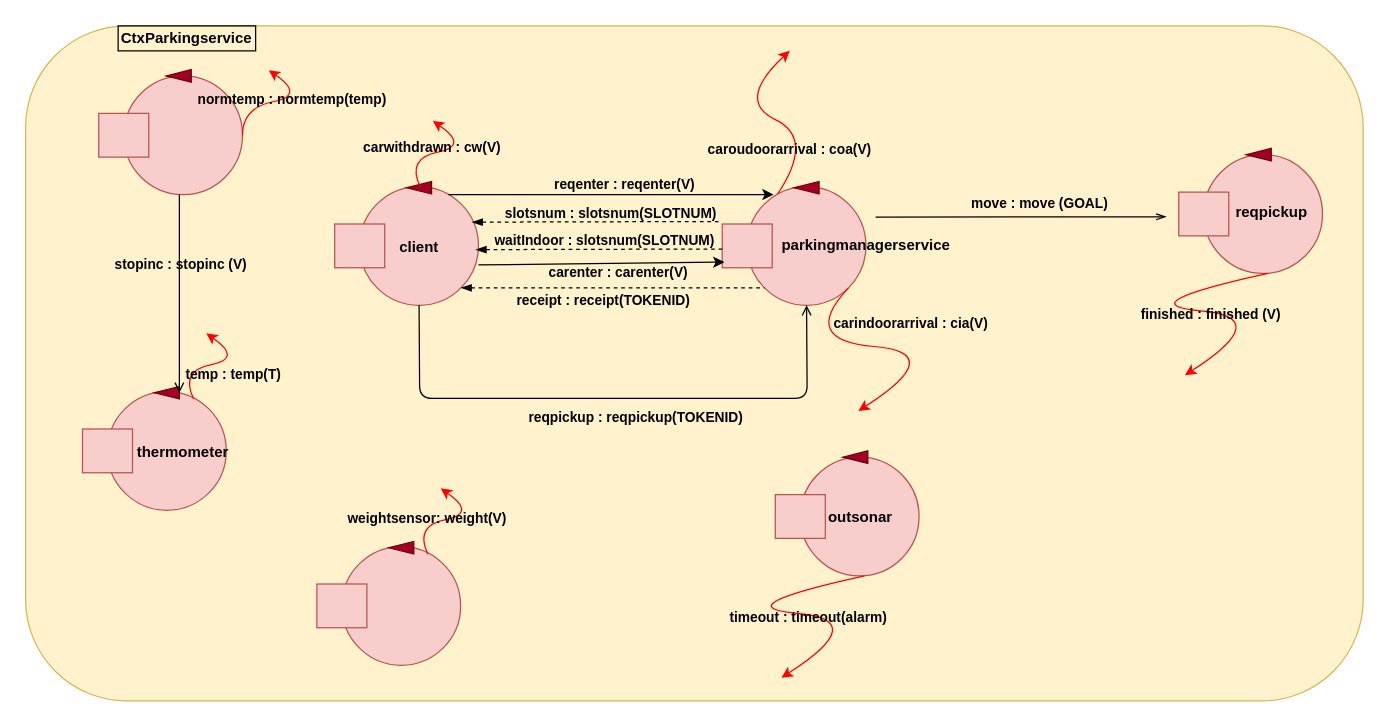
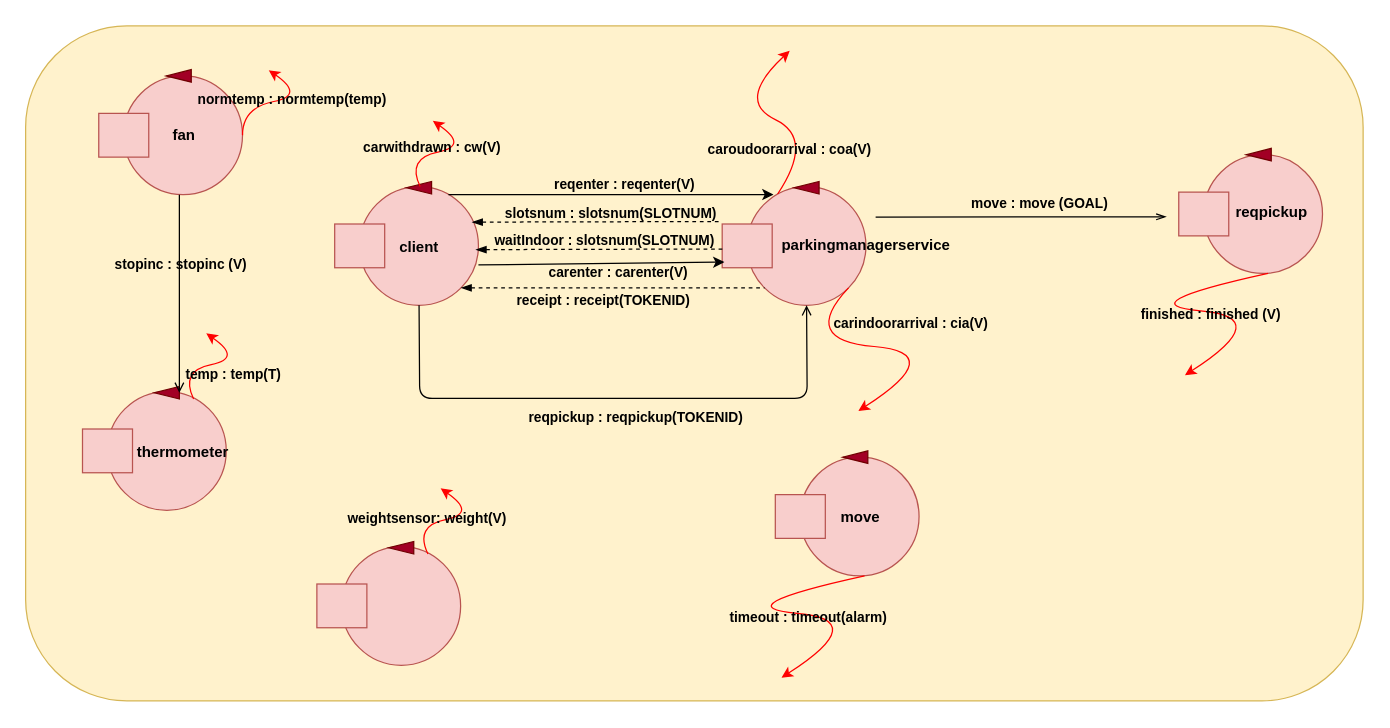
node "CtxParkingservice": removed
node "fan": added
node "outsonar": label "outsonar" -> "move"
